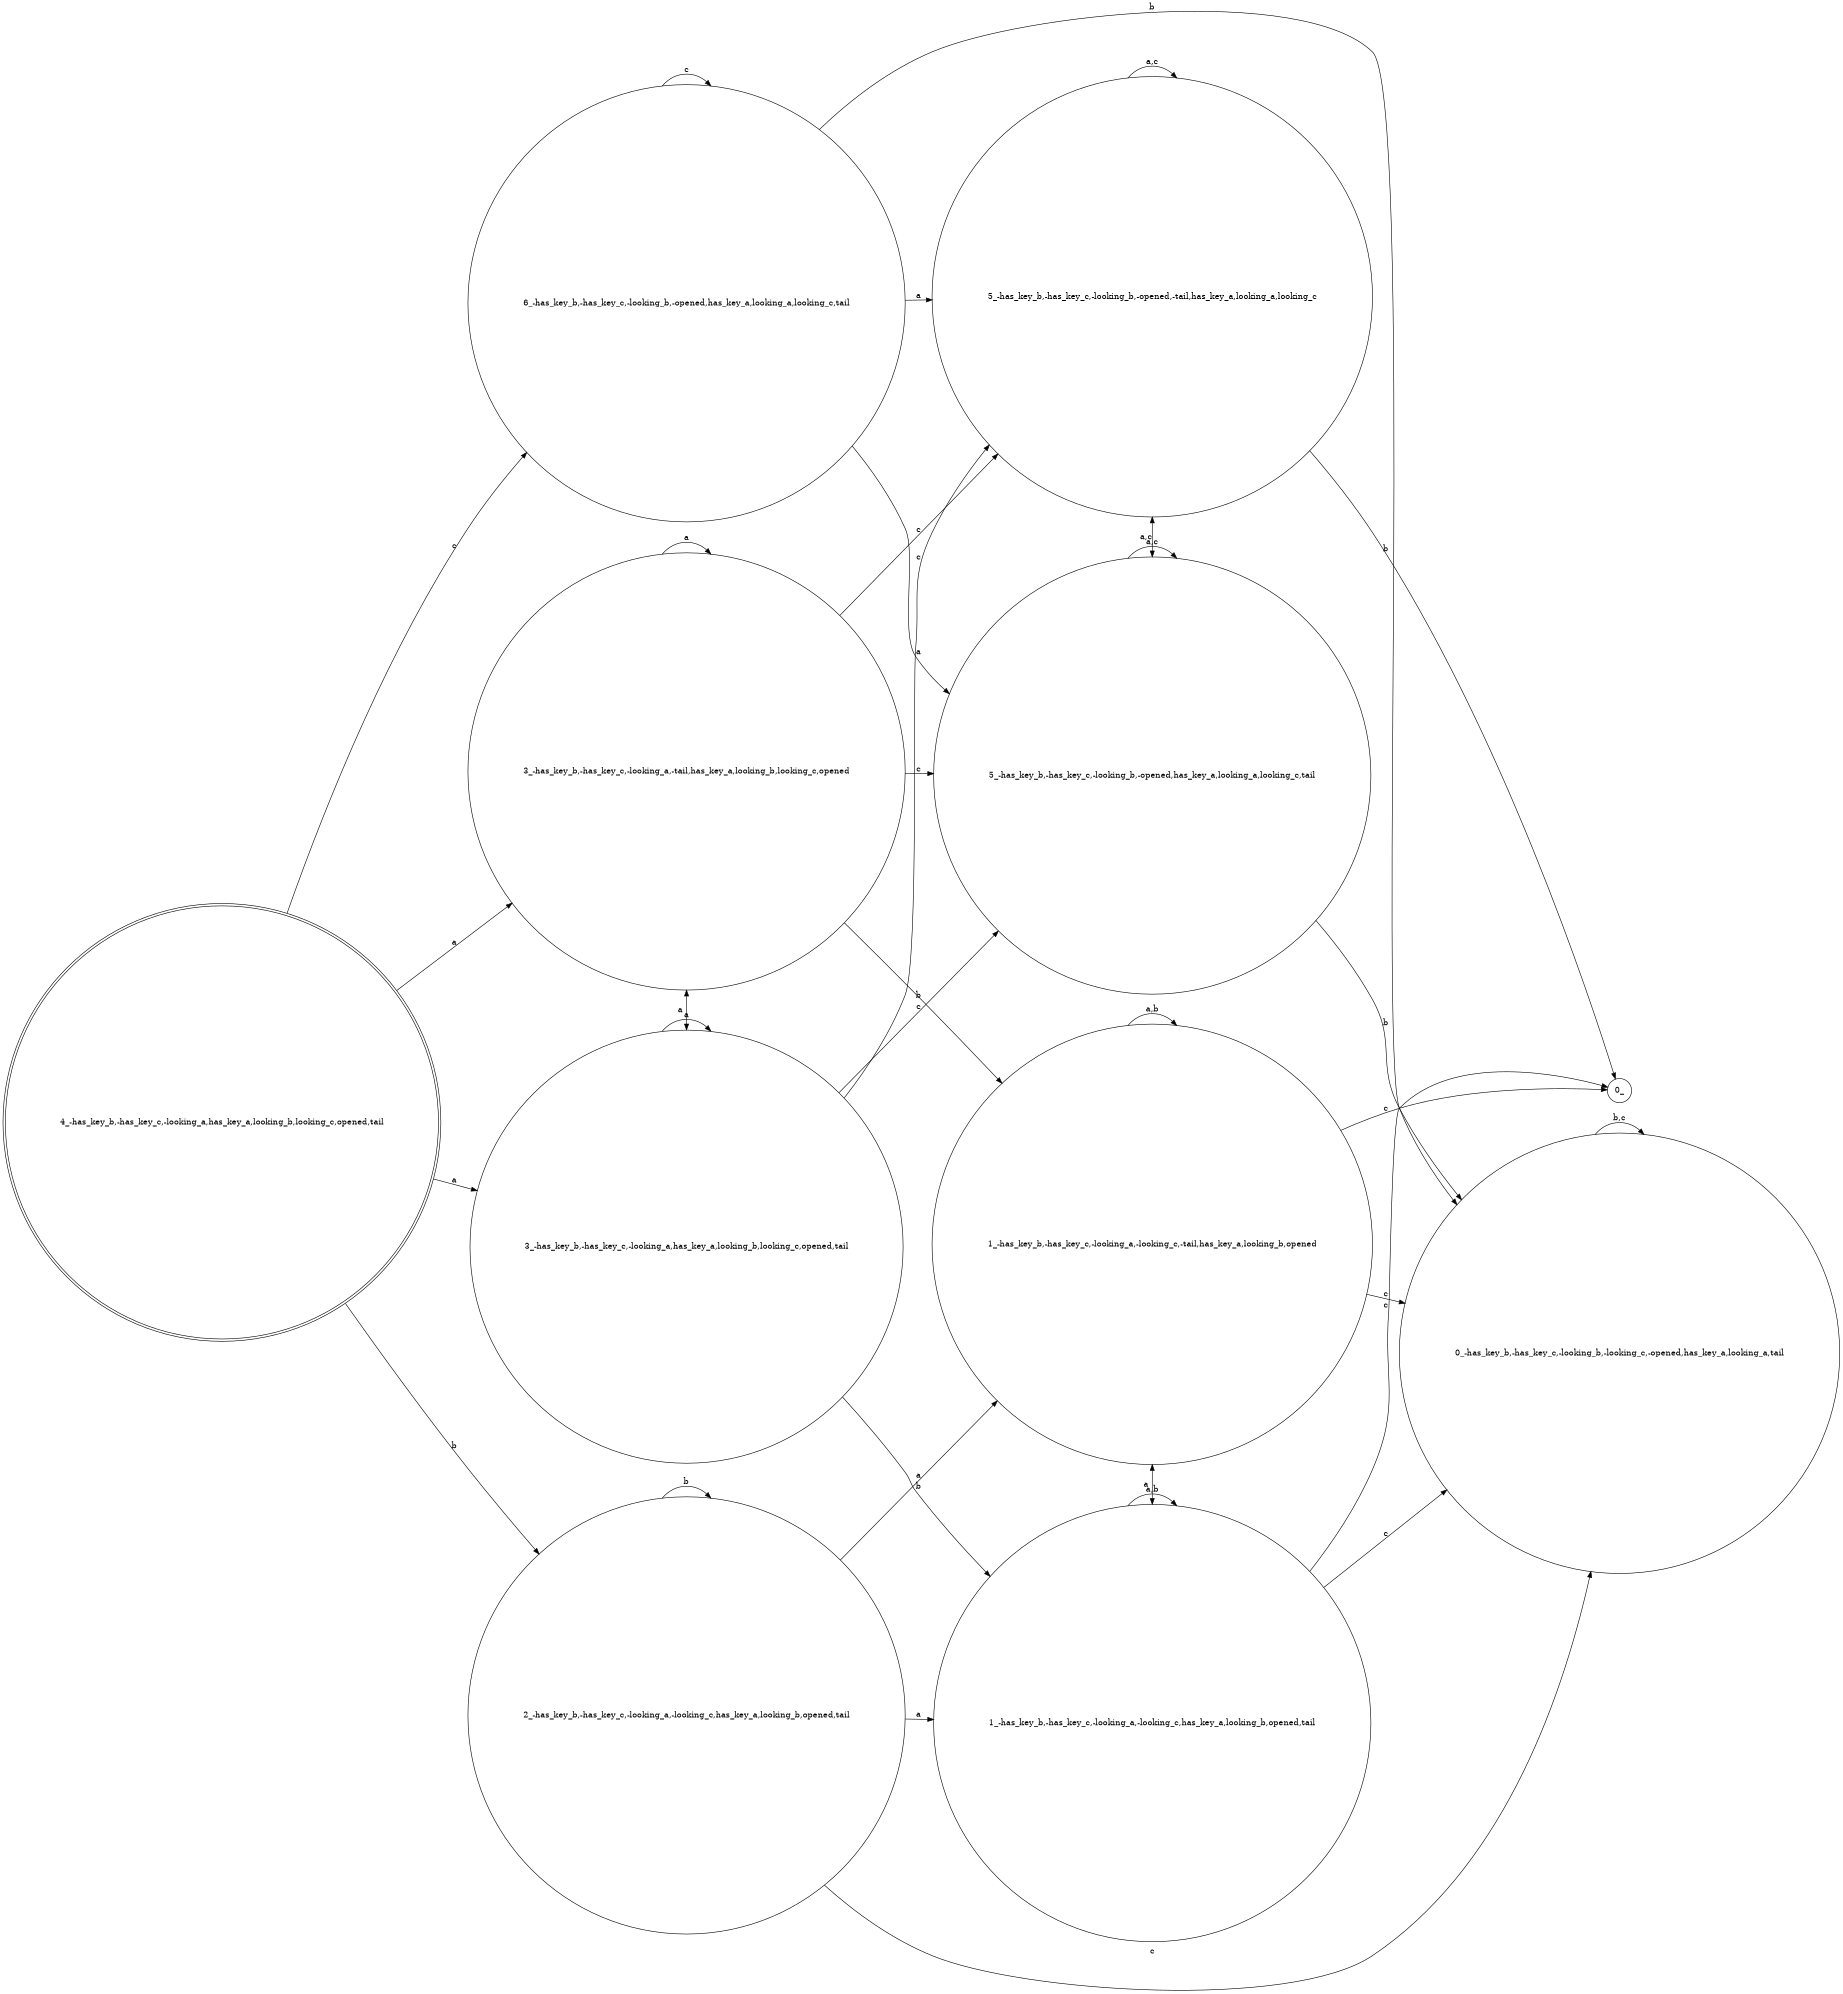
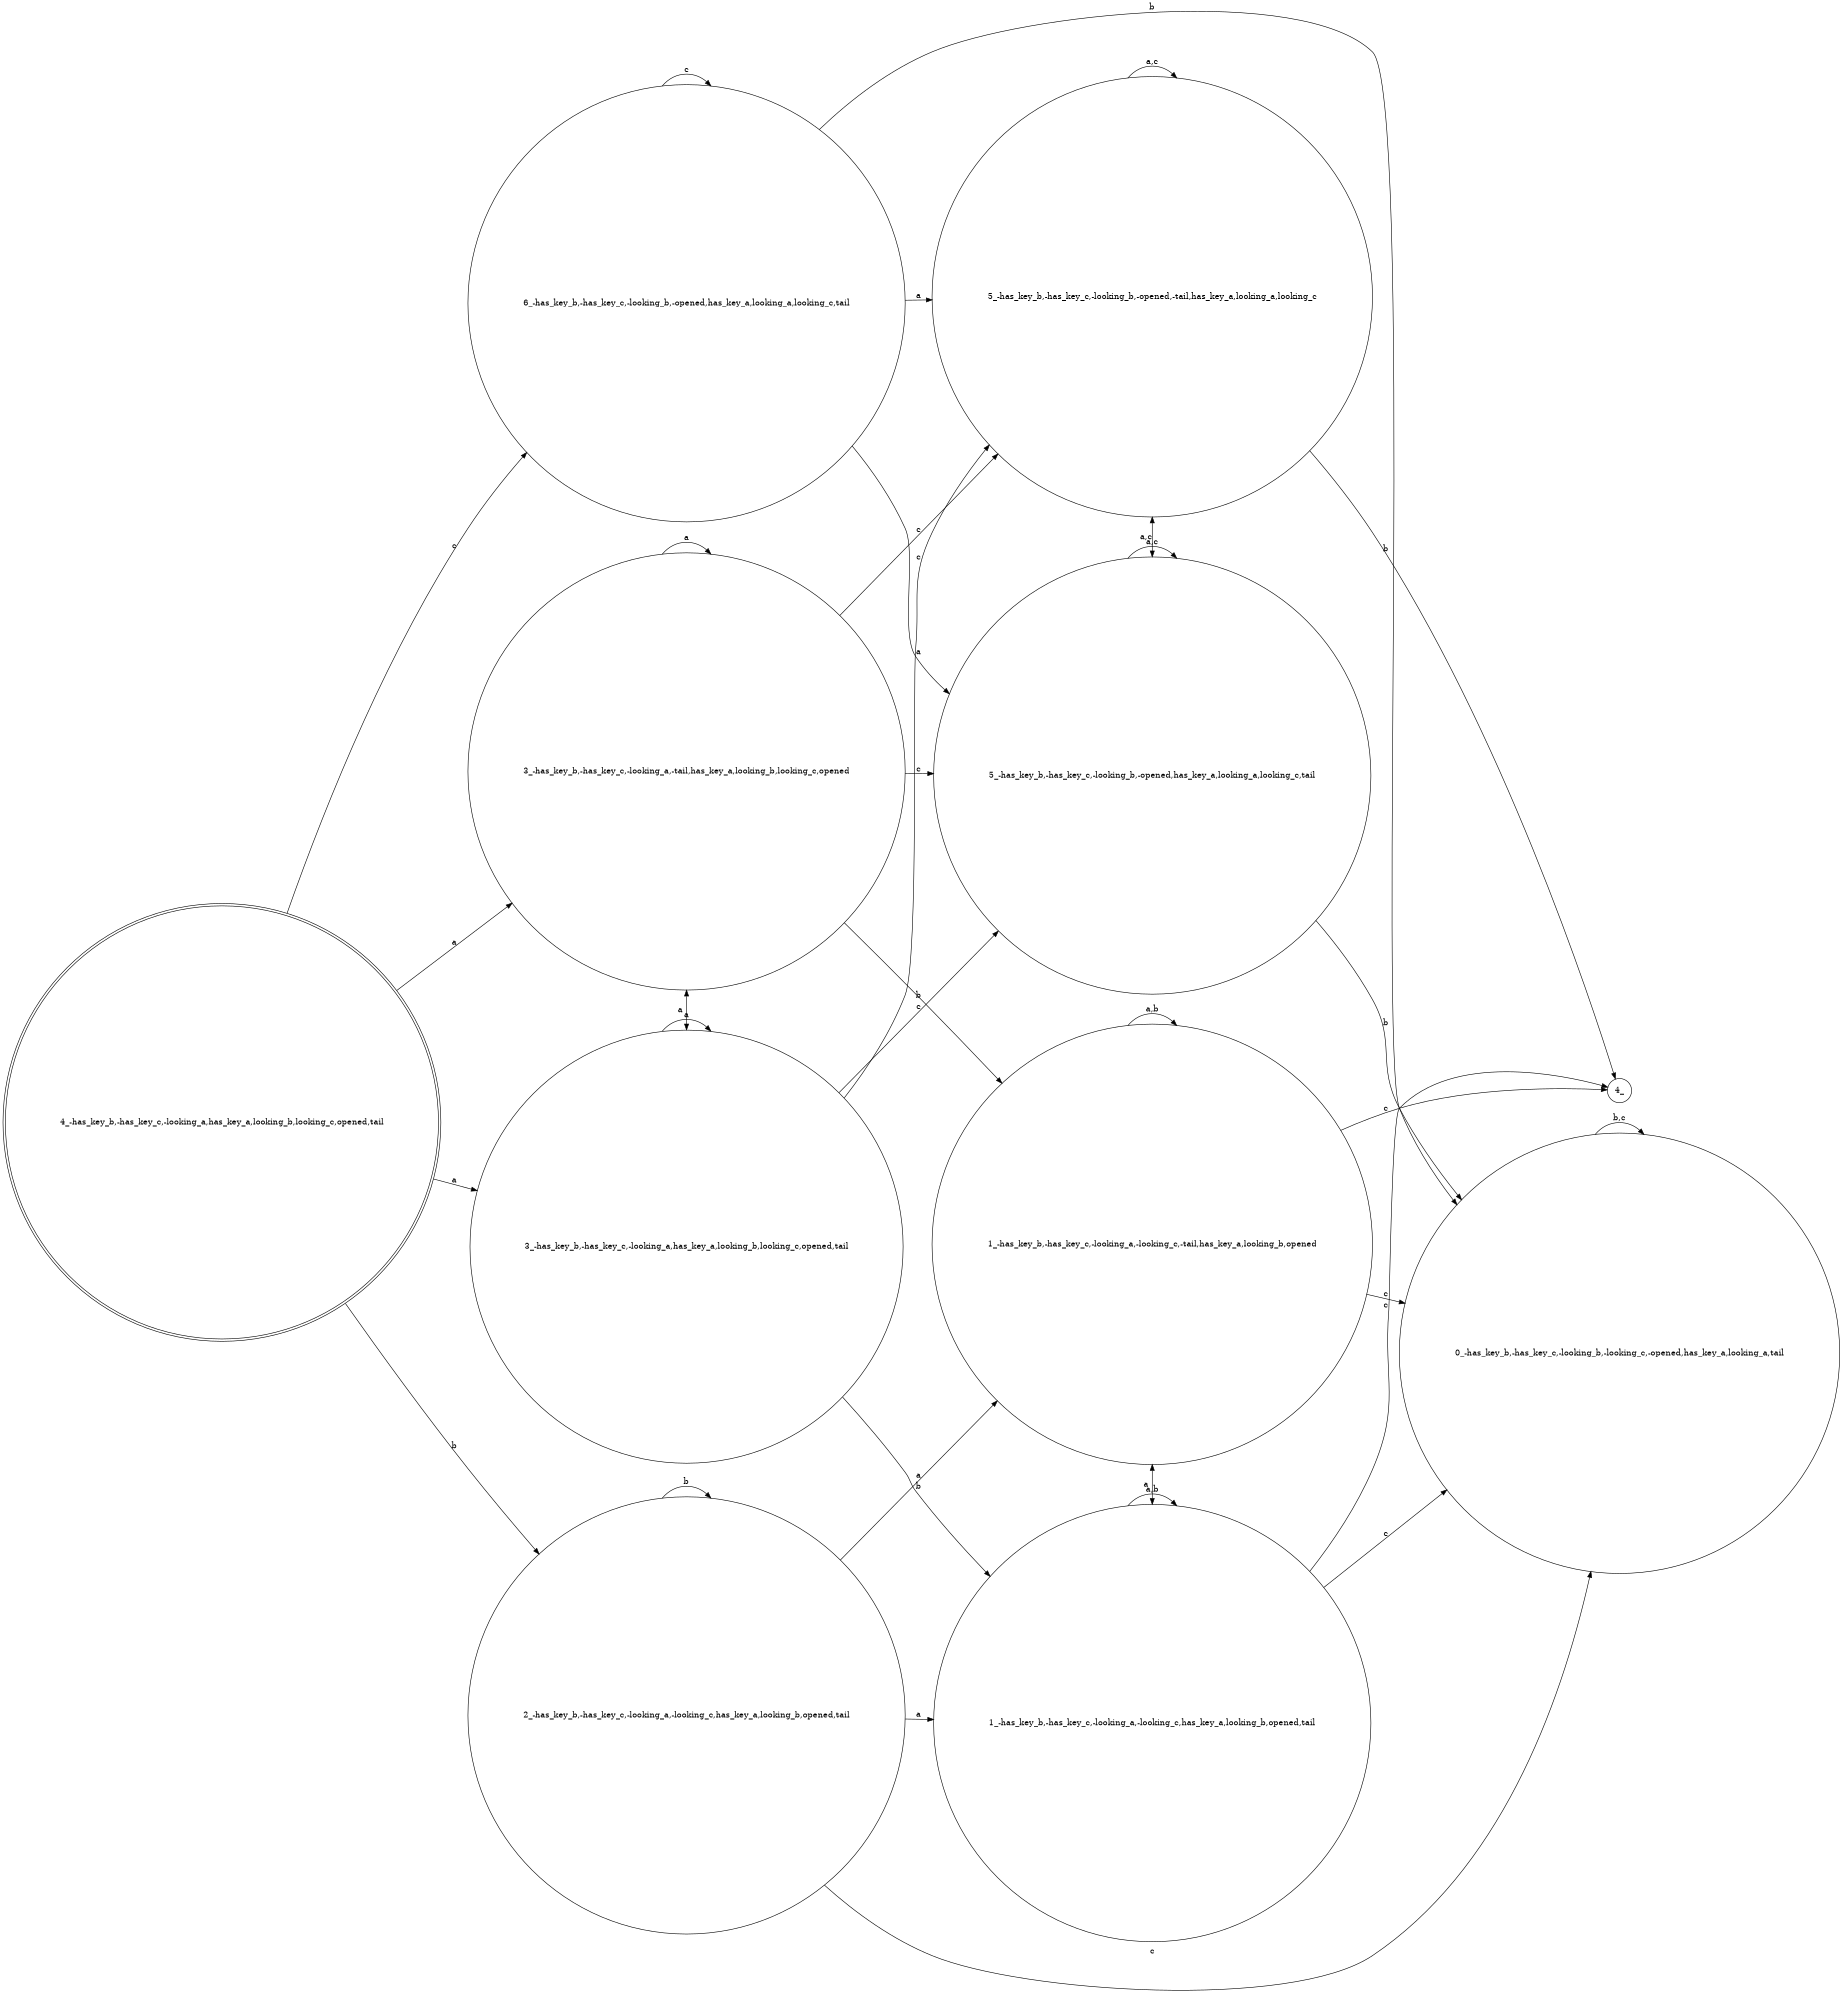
node "0_": label "0_" -> "4_"
